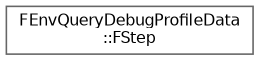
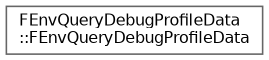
node "FEnvQueryDebugProfileData ::FStep": label "FEnvQueryDebugProfileData ::FStep" -> "FEnvQueryDebugProfileData ::FEnvQueryDebugProfileData"
